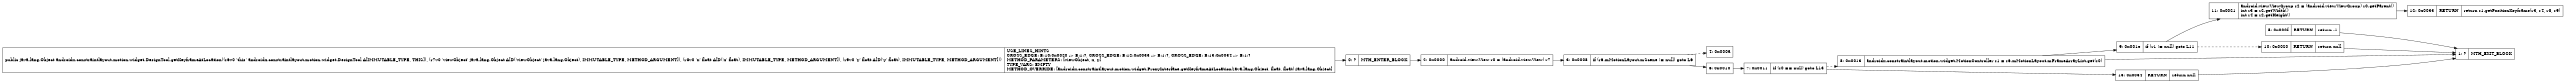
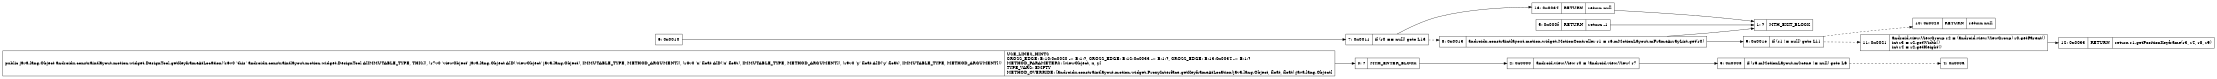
edge "9: 0x001e" -> "11: 0x0021": style solid -> dashed
edge "10: 0x0020" -> "1: ?": removed
edge "3: 0x0008" -> "6: 0x0010": removed
